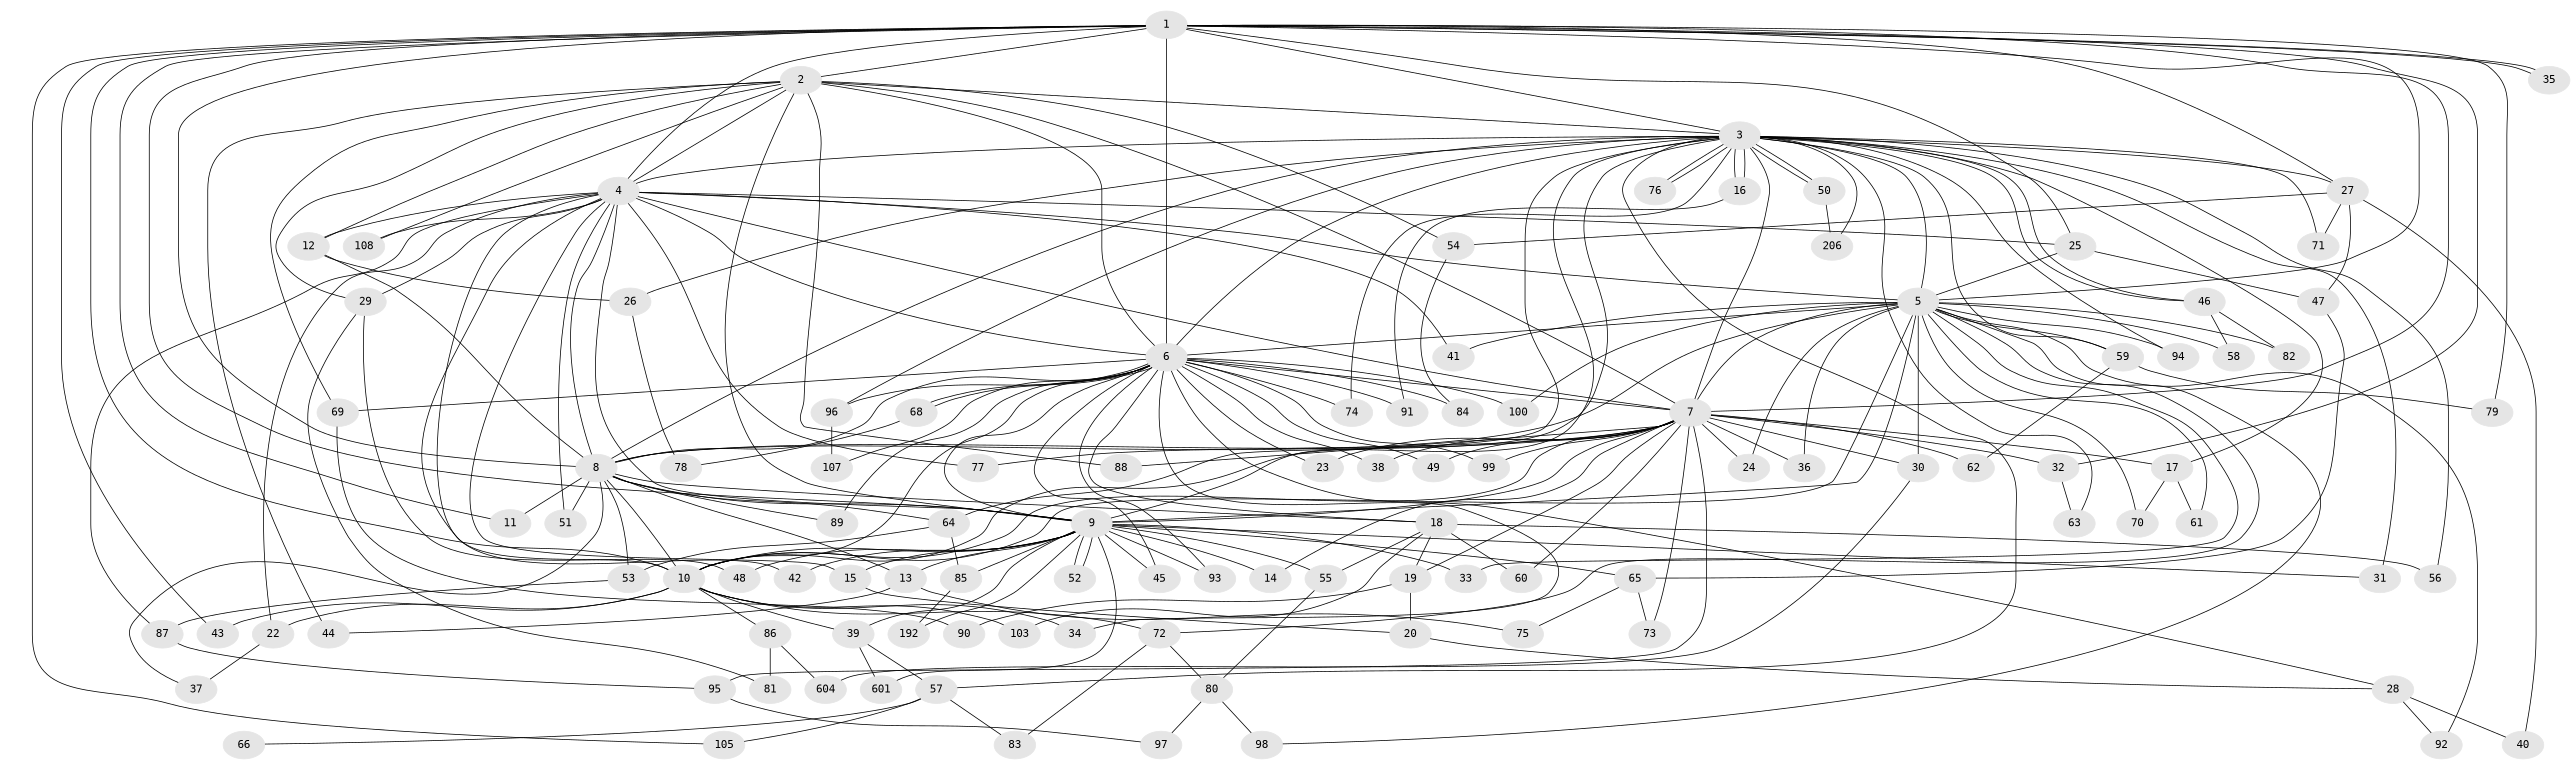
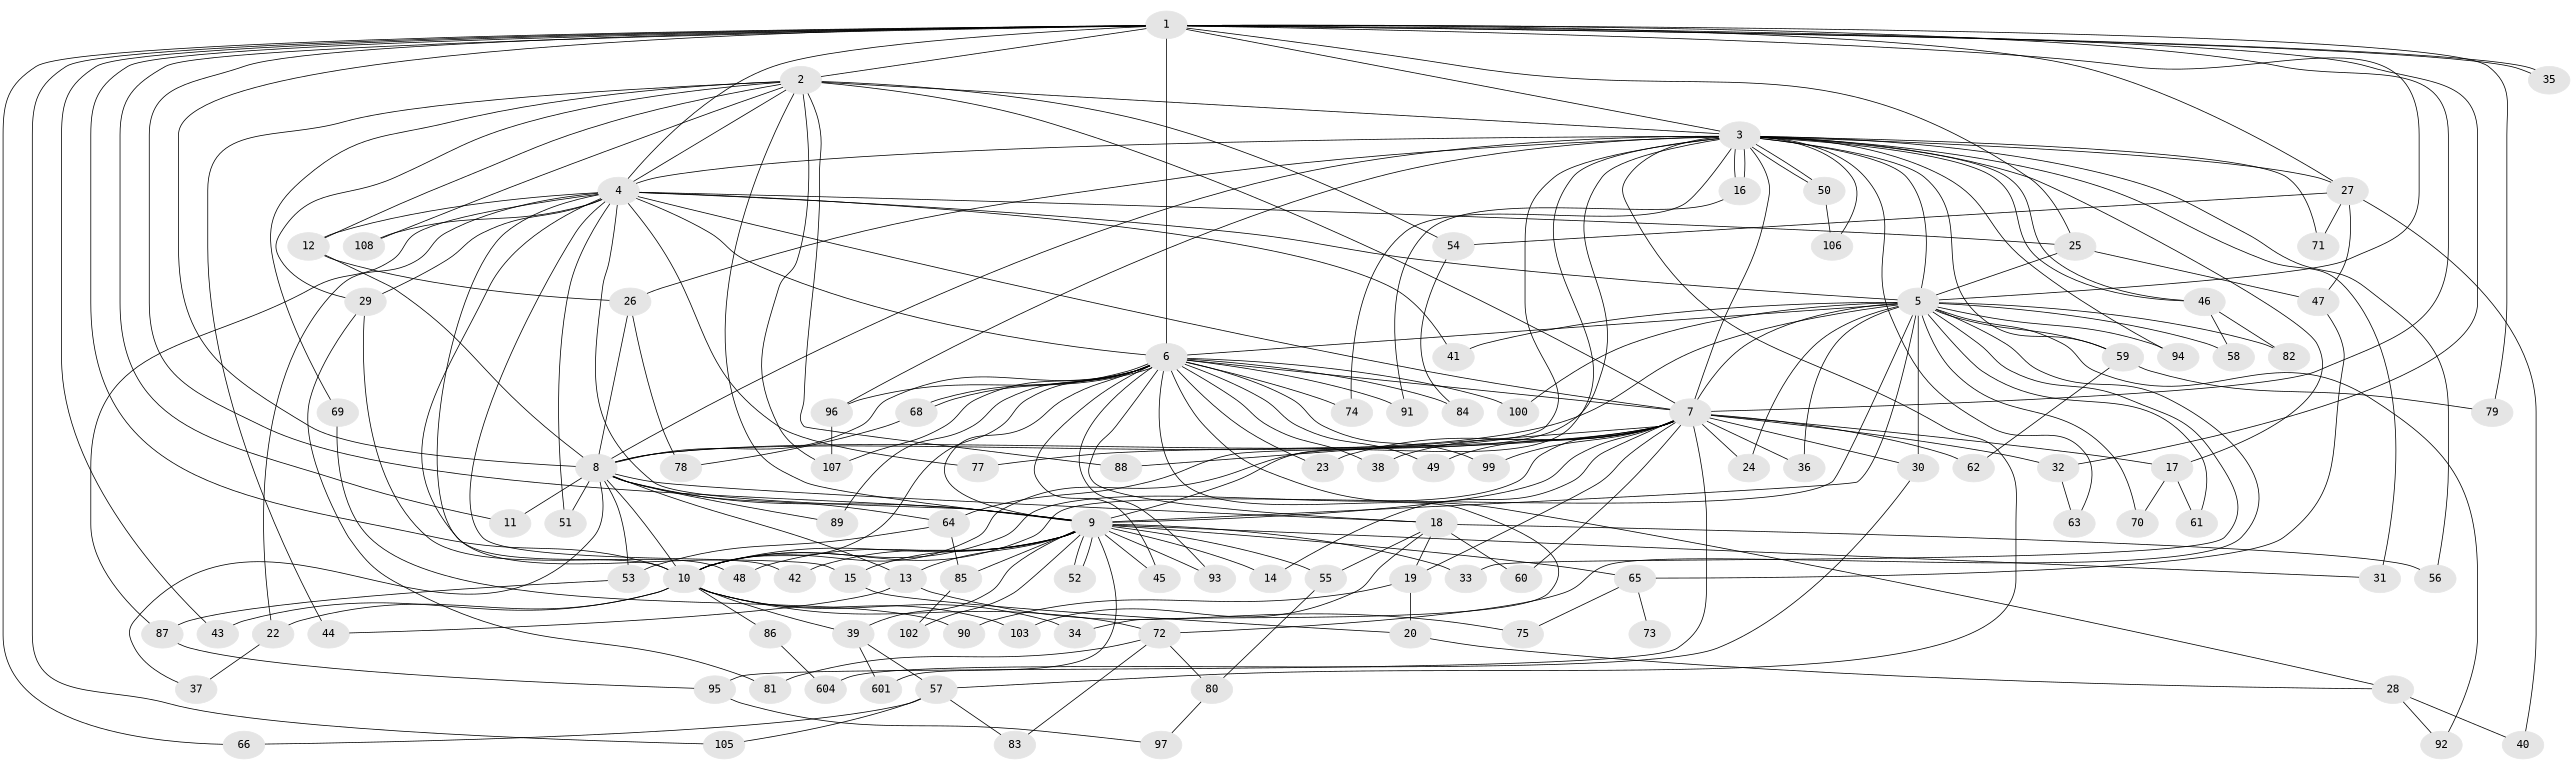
edge "1" -- "66": added
edge "2" -- "6": now "2" -- "107"
edge "3" -- "6": removed
node "76": removed
node "206": label "206" -> "106"
edge "4" -- "8": now "26" -- "8"
edge "6" -- "69": removed
edge "7" -- "73": removed
node "192": label "192" -> "102"
edge "86" -- "81": now "72" -- "81"
node "98": removed
